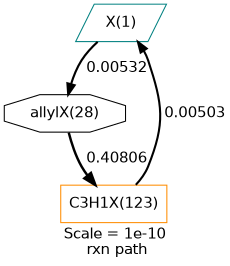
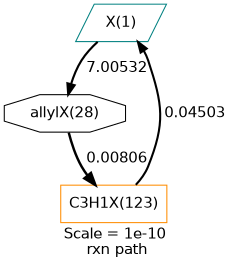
edge "X(1)" -> "allylX(28)": label " 0.00532" -> " 7.00532"
edge "C3H1X(123)" -> "X(1)": label " 0.00503" -> " 0.04503"
edge "allylX(28)" -> "C3H1X(123)": label " 0.40806" -> " 0.00806"
